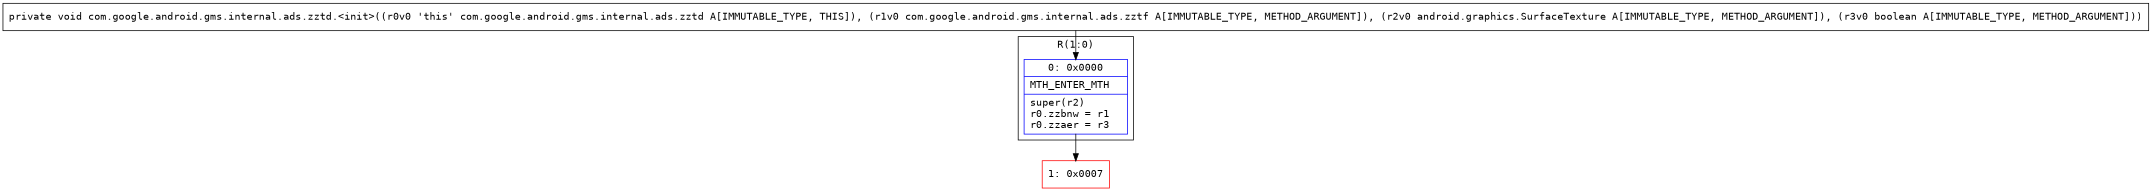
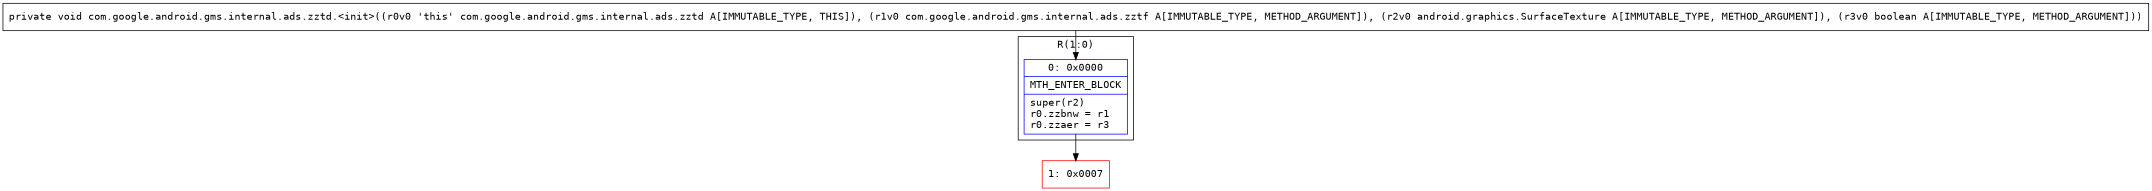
node "0: 0x0000": text "MTH_ENTER_MTH" -> "MTH_ENTER_BLOCK"
